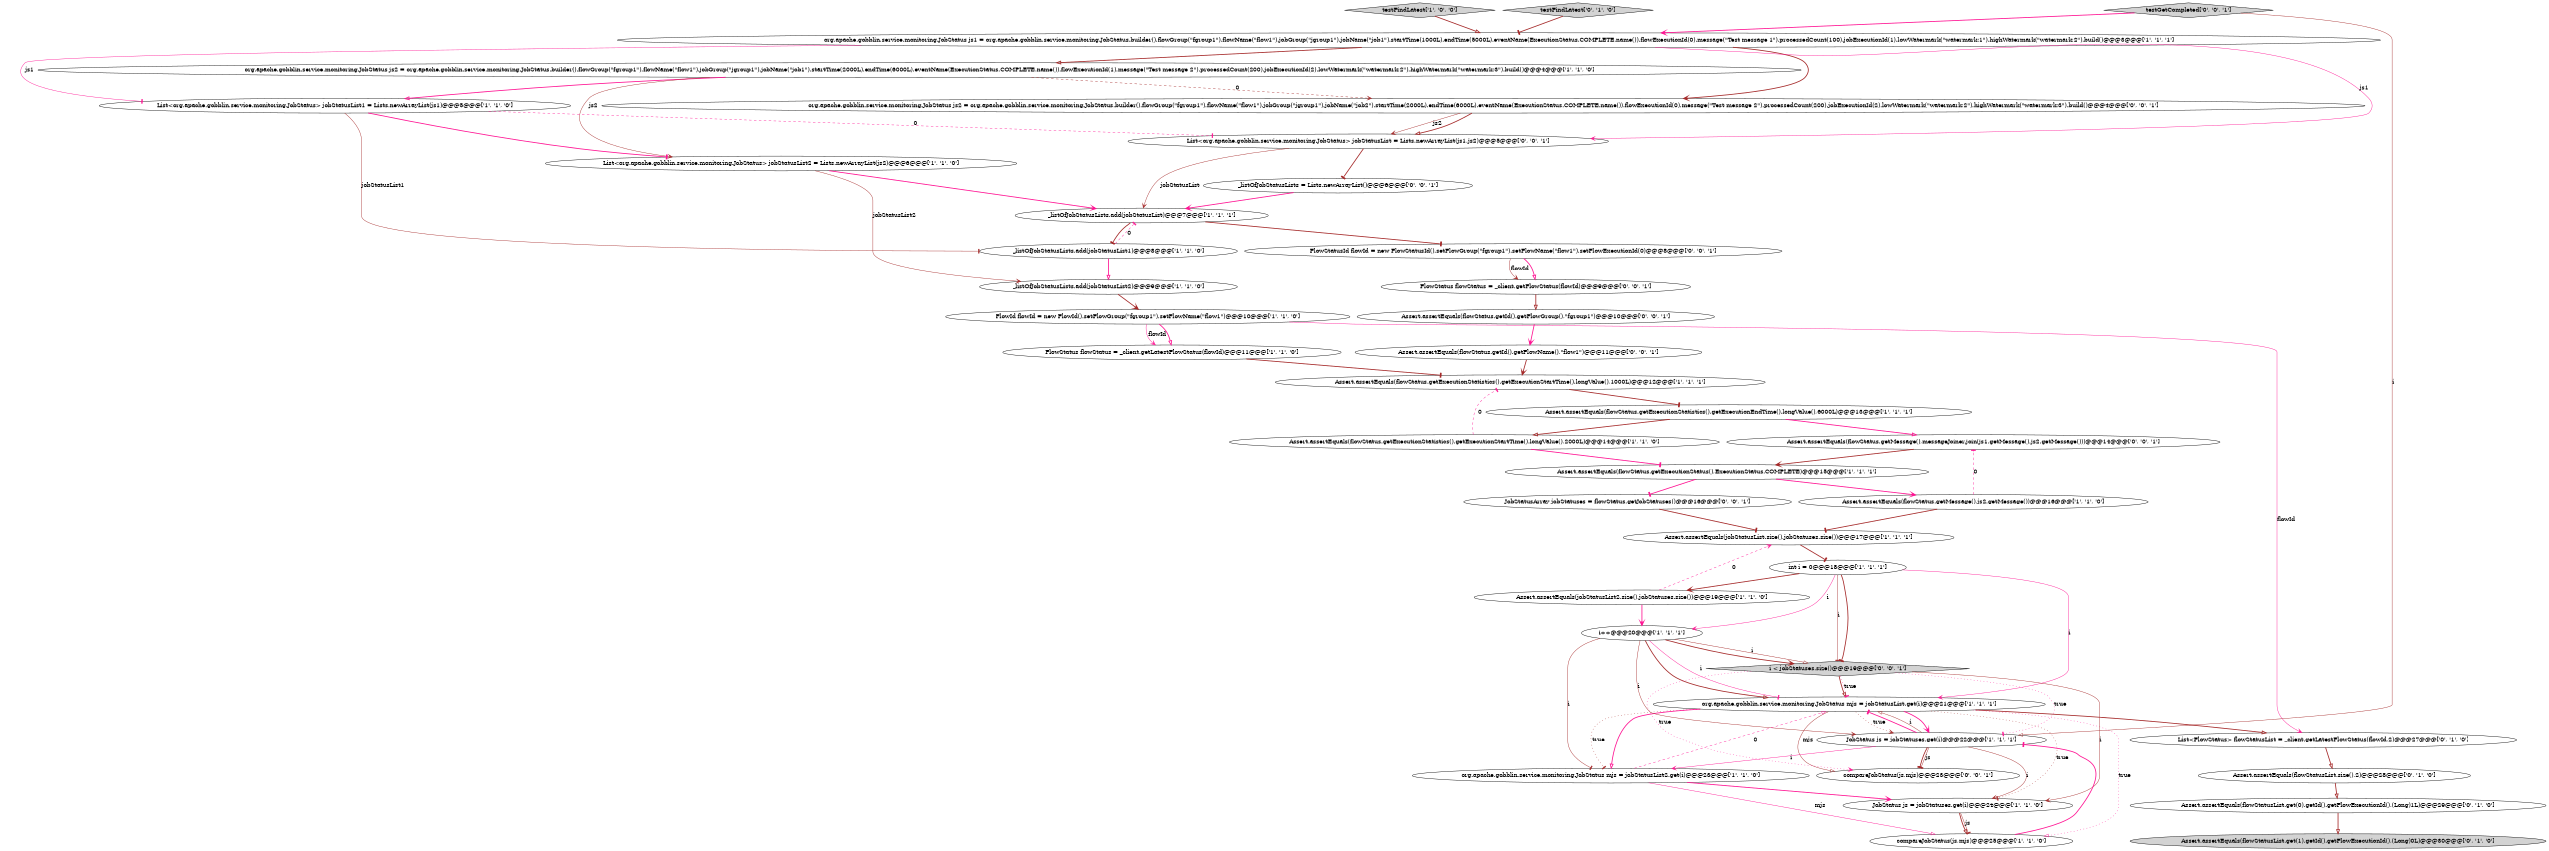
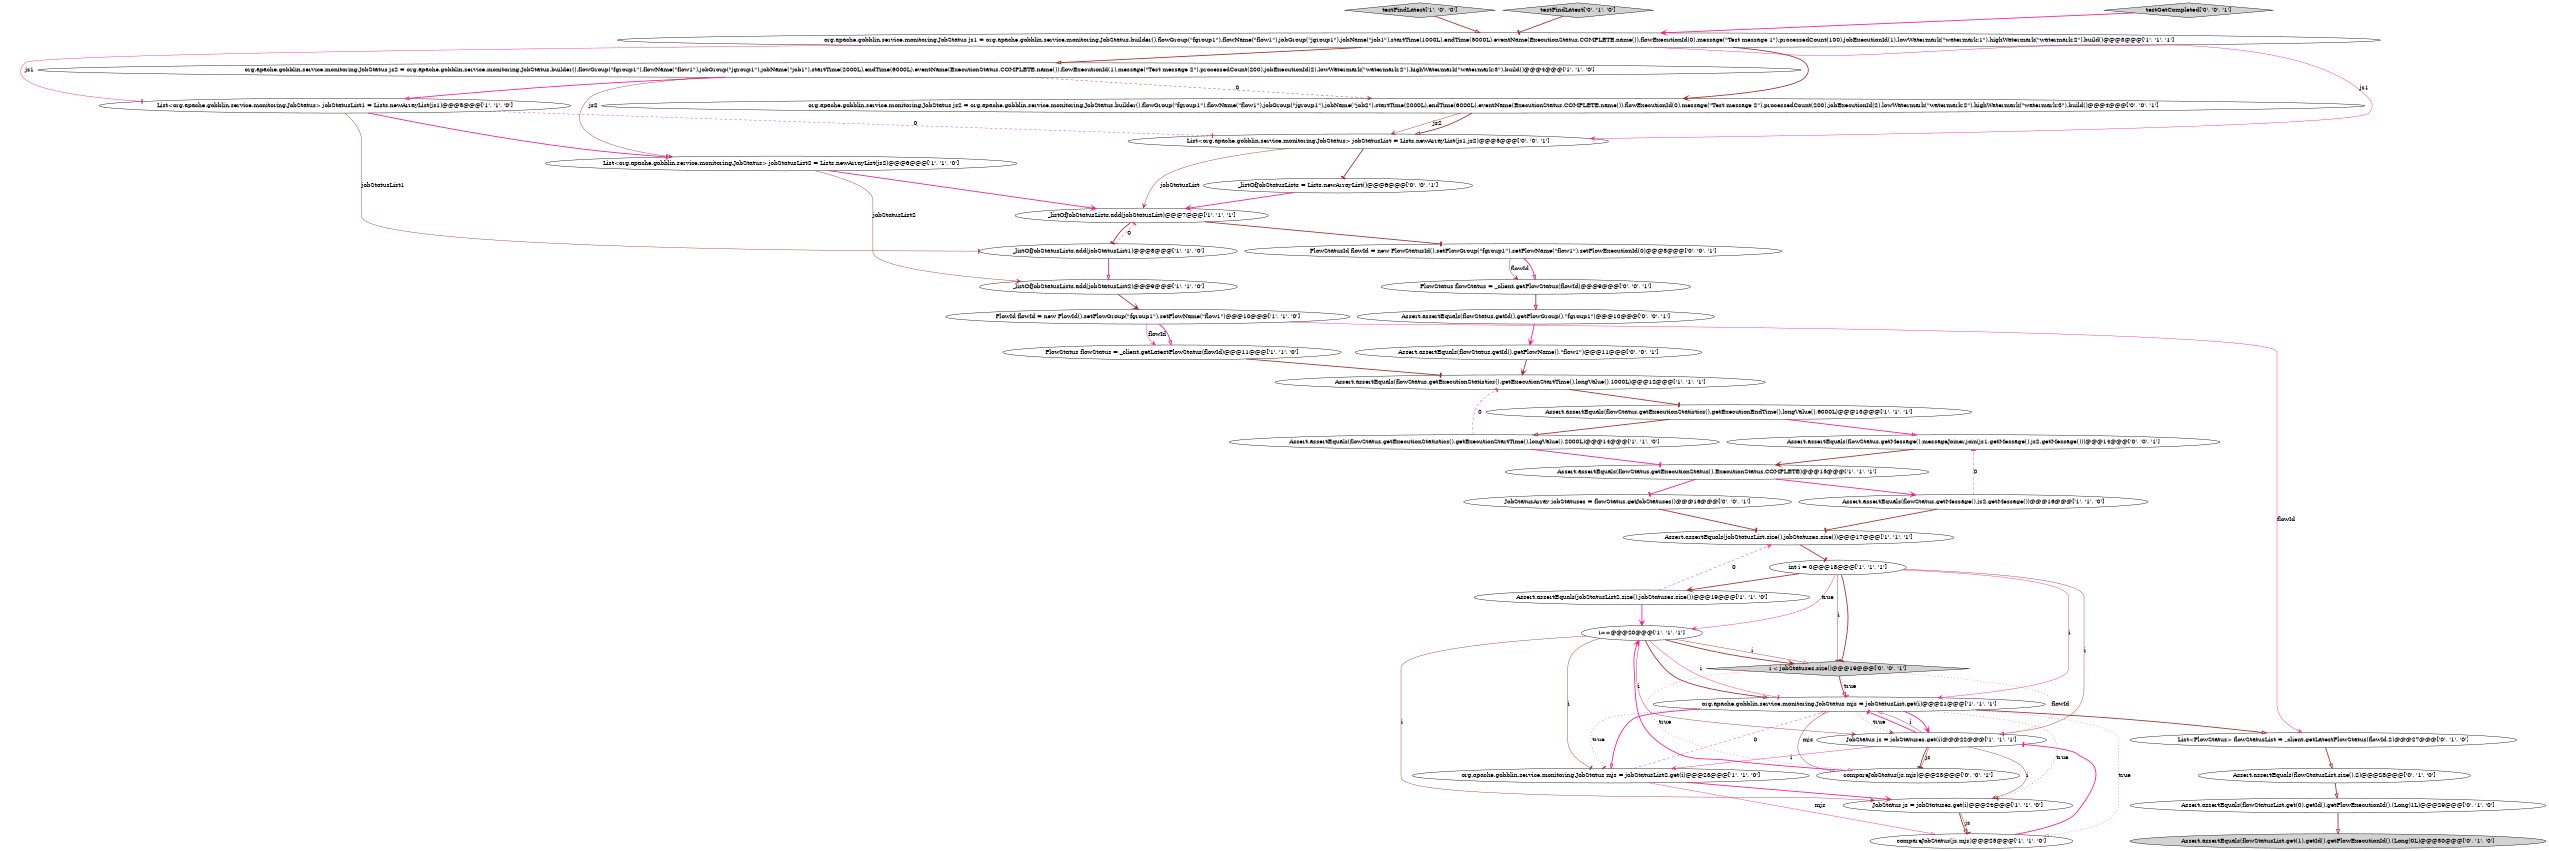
edge "testGetCompleted['0', '0', '1']" -> "JobStatus js = jobStatuses.get(i)@@@22@@@['1', '1', '1']": now "int i = 0@@@18@@@['1', '1', '1']" -> "JobStatus js = jobStatuses.get(i)@@@22@@@['1', '1', '1']"
edge "int i = 0@@@18@@@['1', '1', '1']" -> "i++@@@20@@@['1', '1', '1']": label "i" -> "true"
edge "i < jobStatuses.size()@@@19@@@['0', '0', '1']" -> "JobStatus js = jobStatuses.get(i)@@@24@@@['1', '1', '0']": now "i++@@@20@@@['1', '1', '1']" -> "JobStatus js = jobStatuses.get(i)@@@24@@@['1', '1', '0']"
edge "i < jobStatuses.size()@@@19@@@['0', '0', '1']" -> "JobStatus js = jobStatuses.get(i)@@@22@@@['1', '1', '1']": label "true" -> "flowId"
edge "i < jobStatuses.size()@@@19@@@['0', '0', '1']" -> "compareJobStatus(js,mjs)@@@23@@@['0', '0', '1']": arrowhead vee -> onormal
edge "compareJobStatus(js,mjs)@@@23@@@['0', '0', '1']" -> "i++@@@20@@@['1', '1', '1']": added
